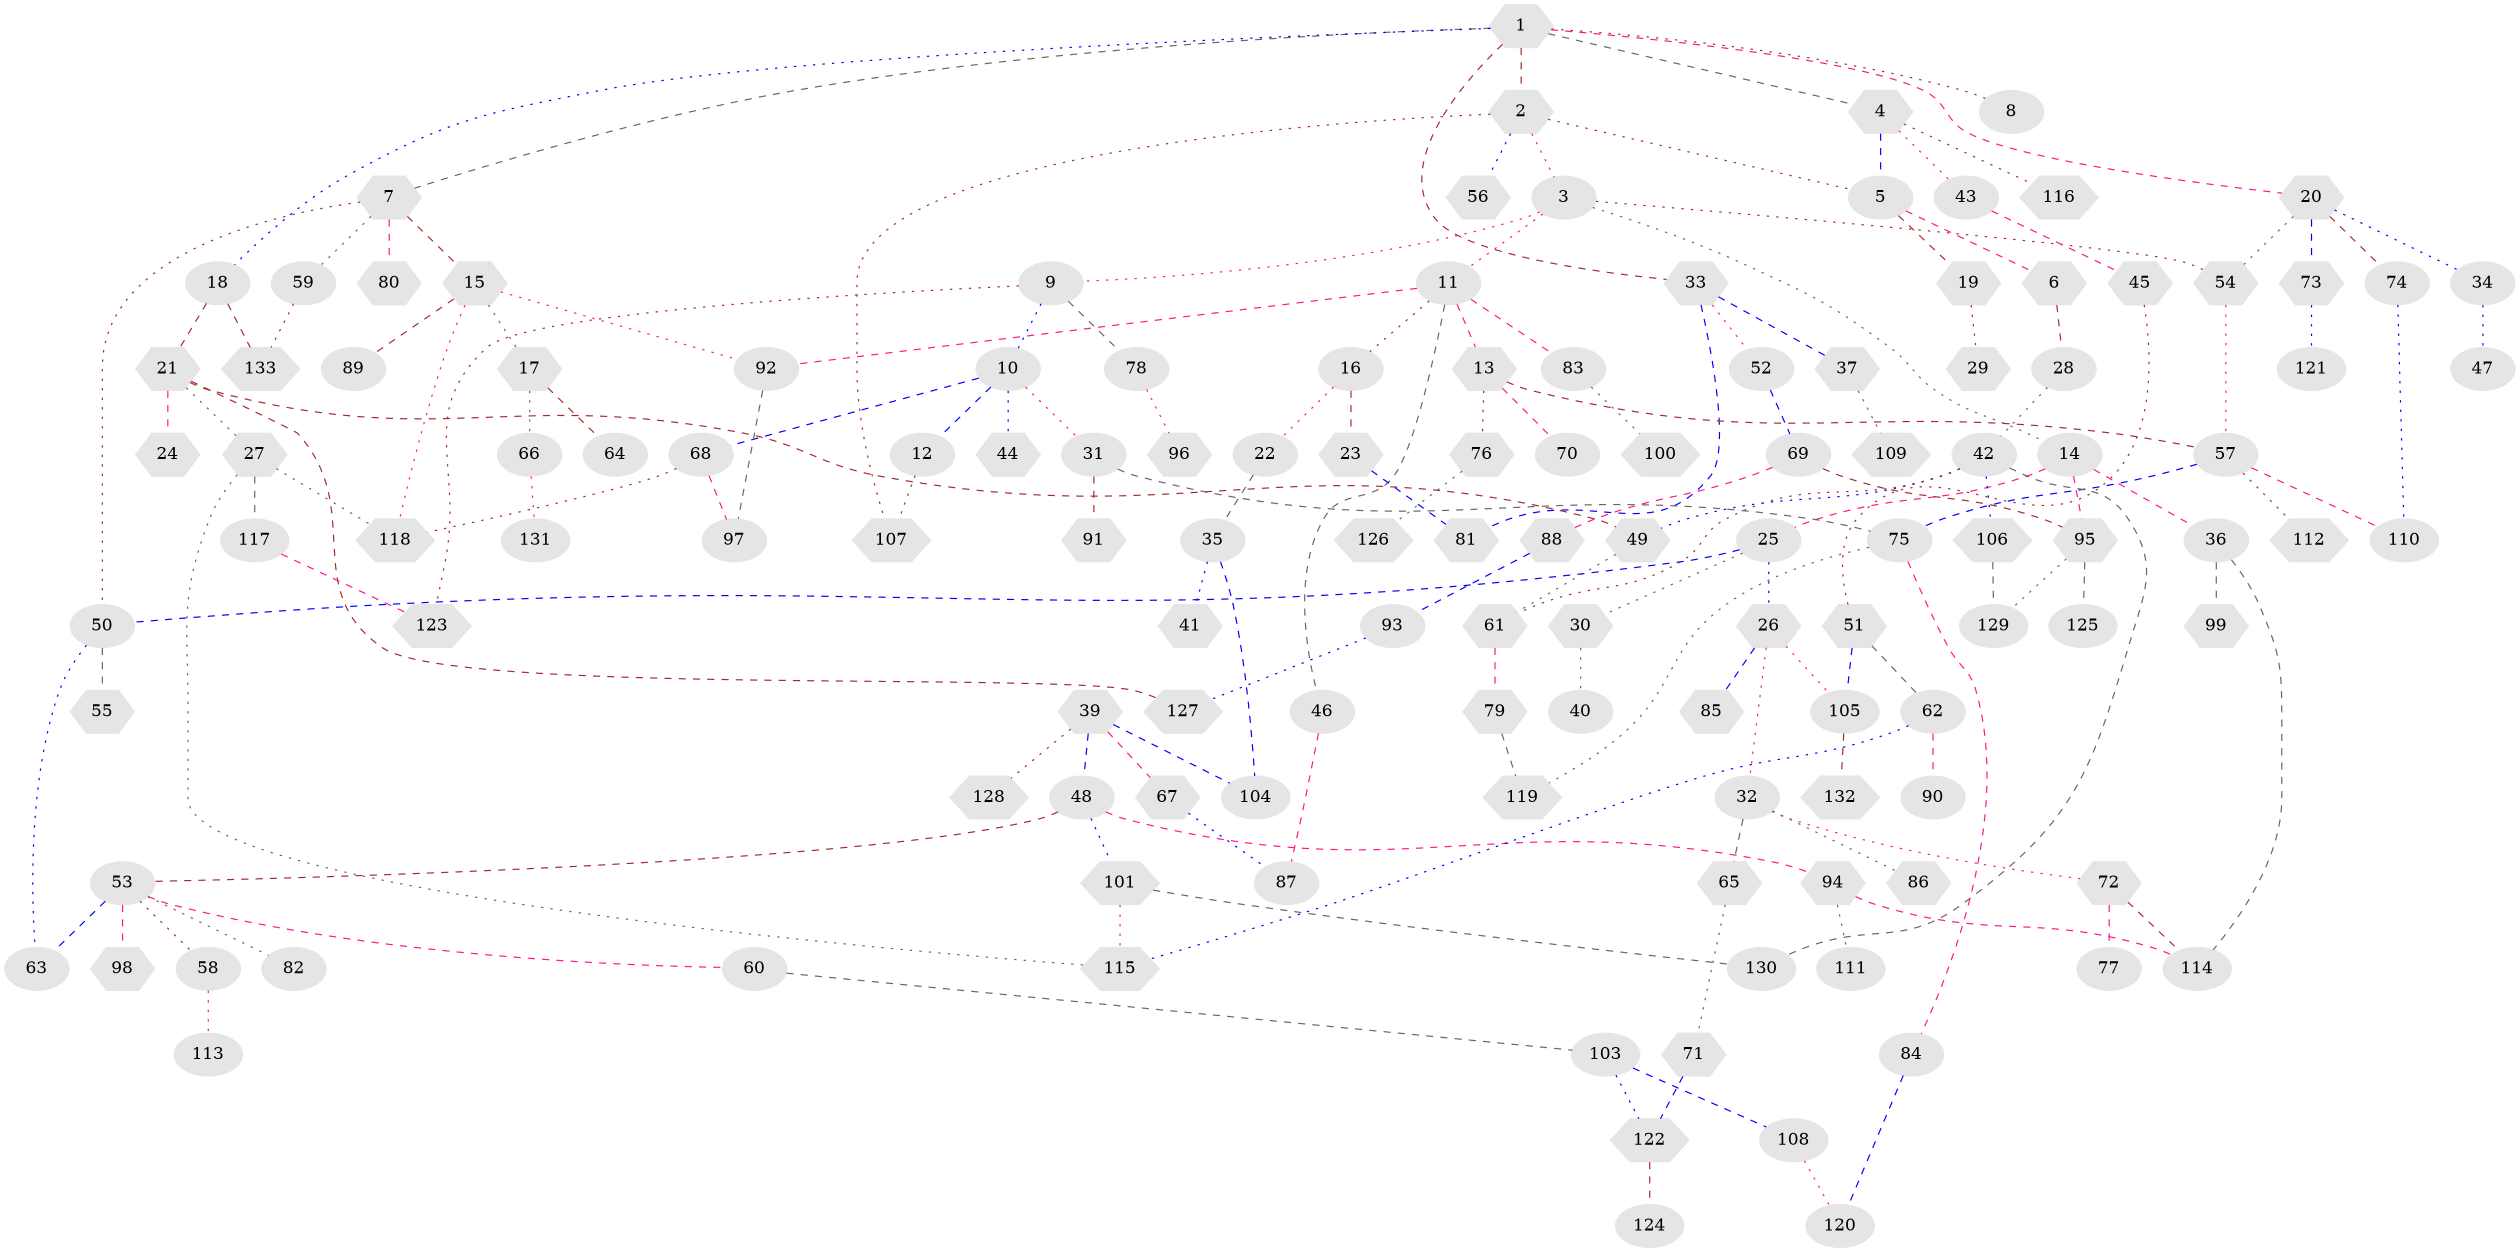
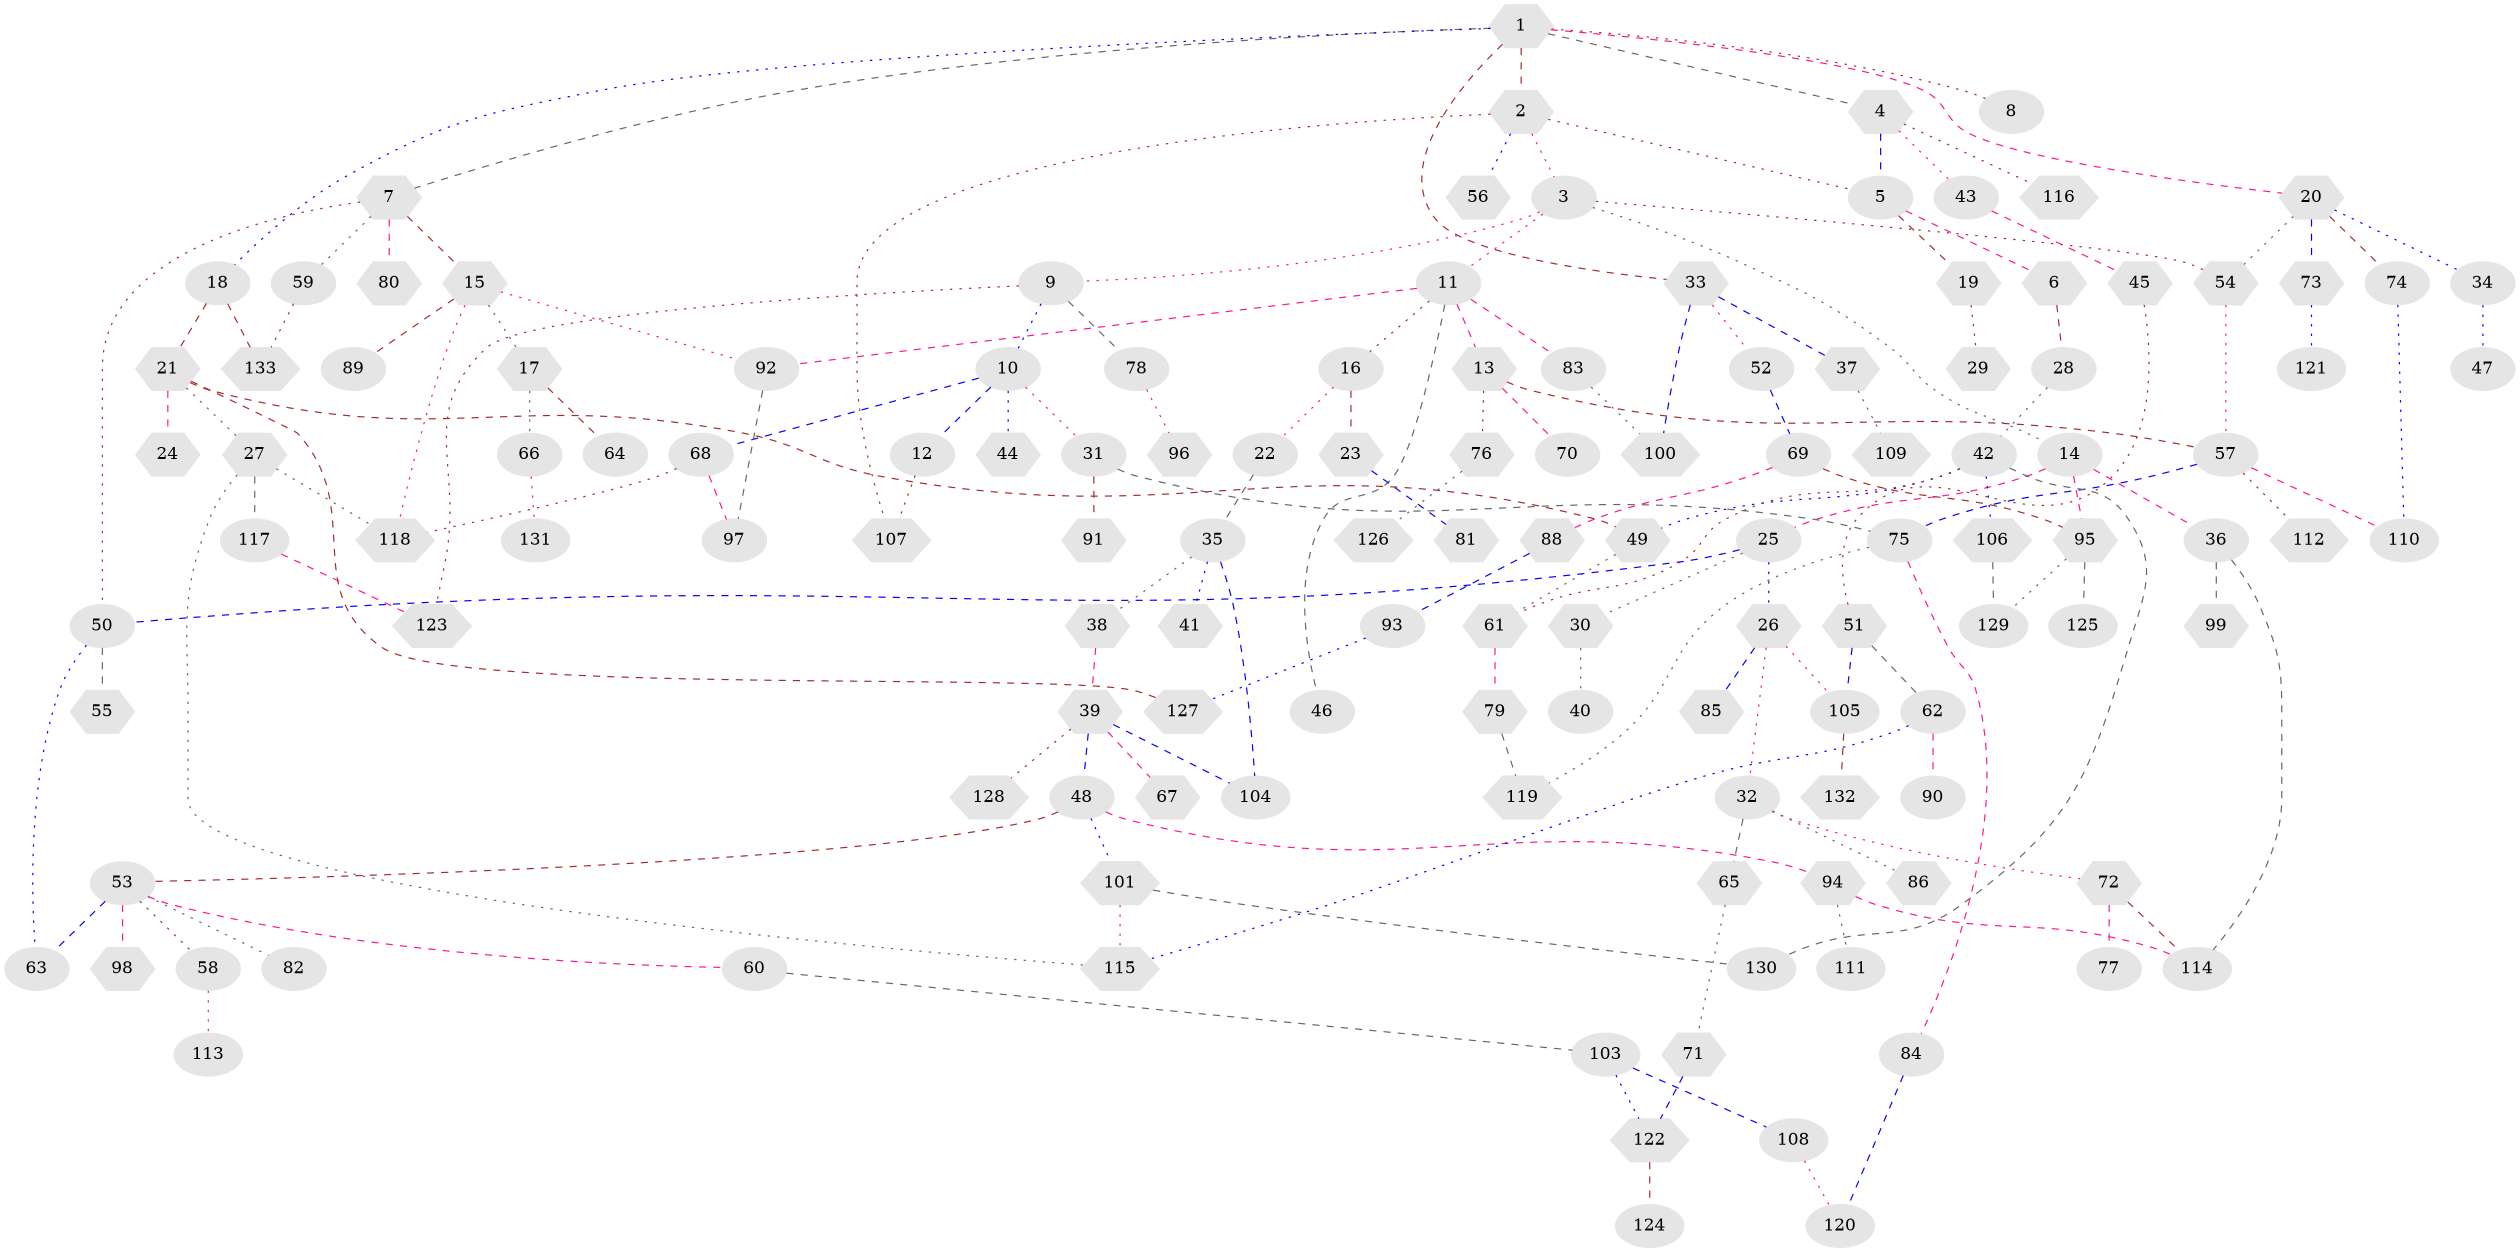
edge "33" -- "81": now "33" -- "100"
node "38": added
node "87": removed
